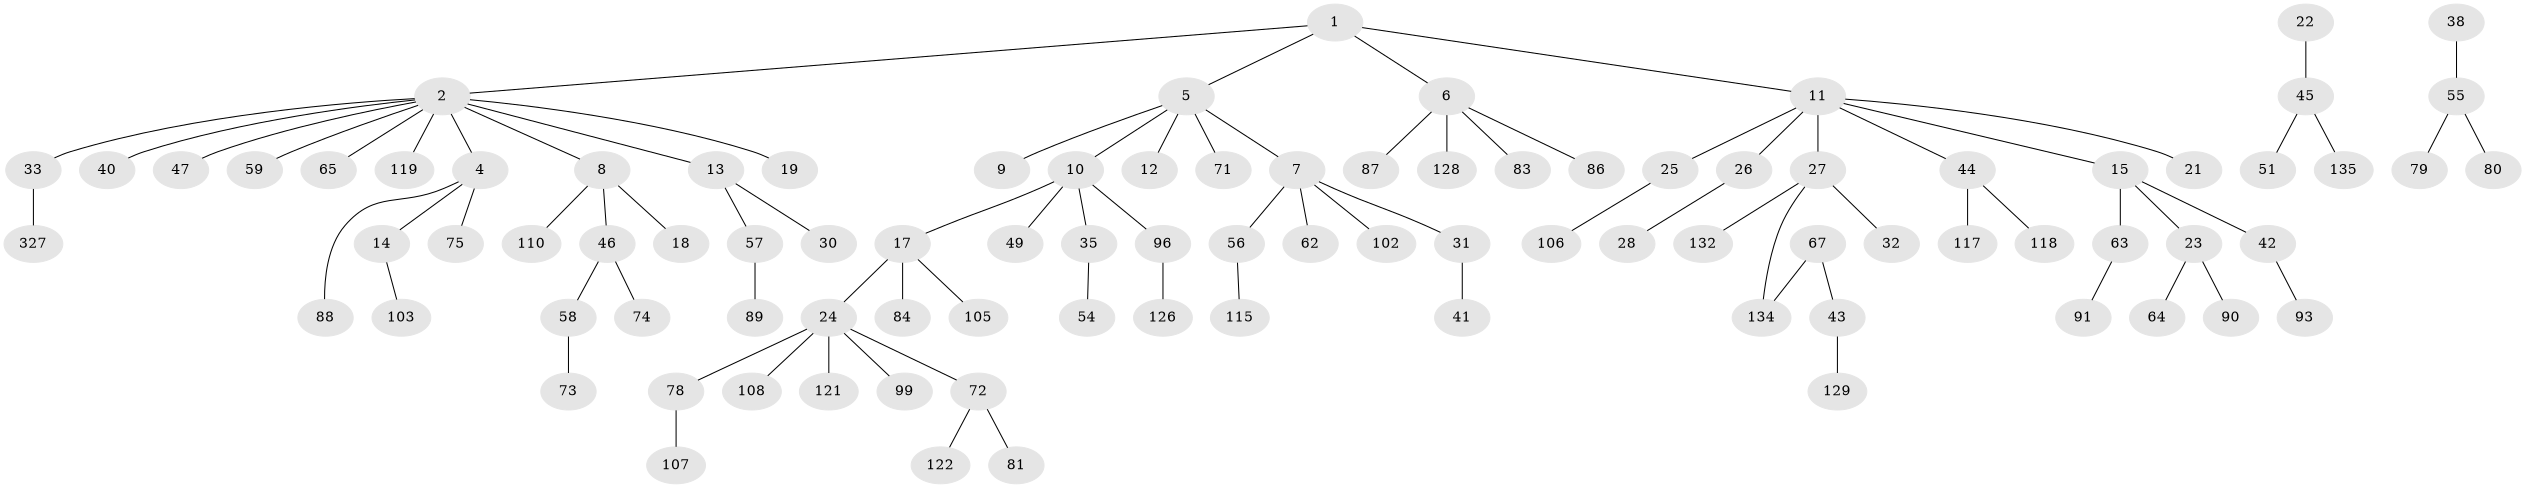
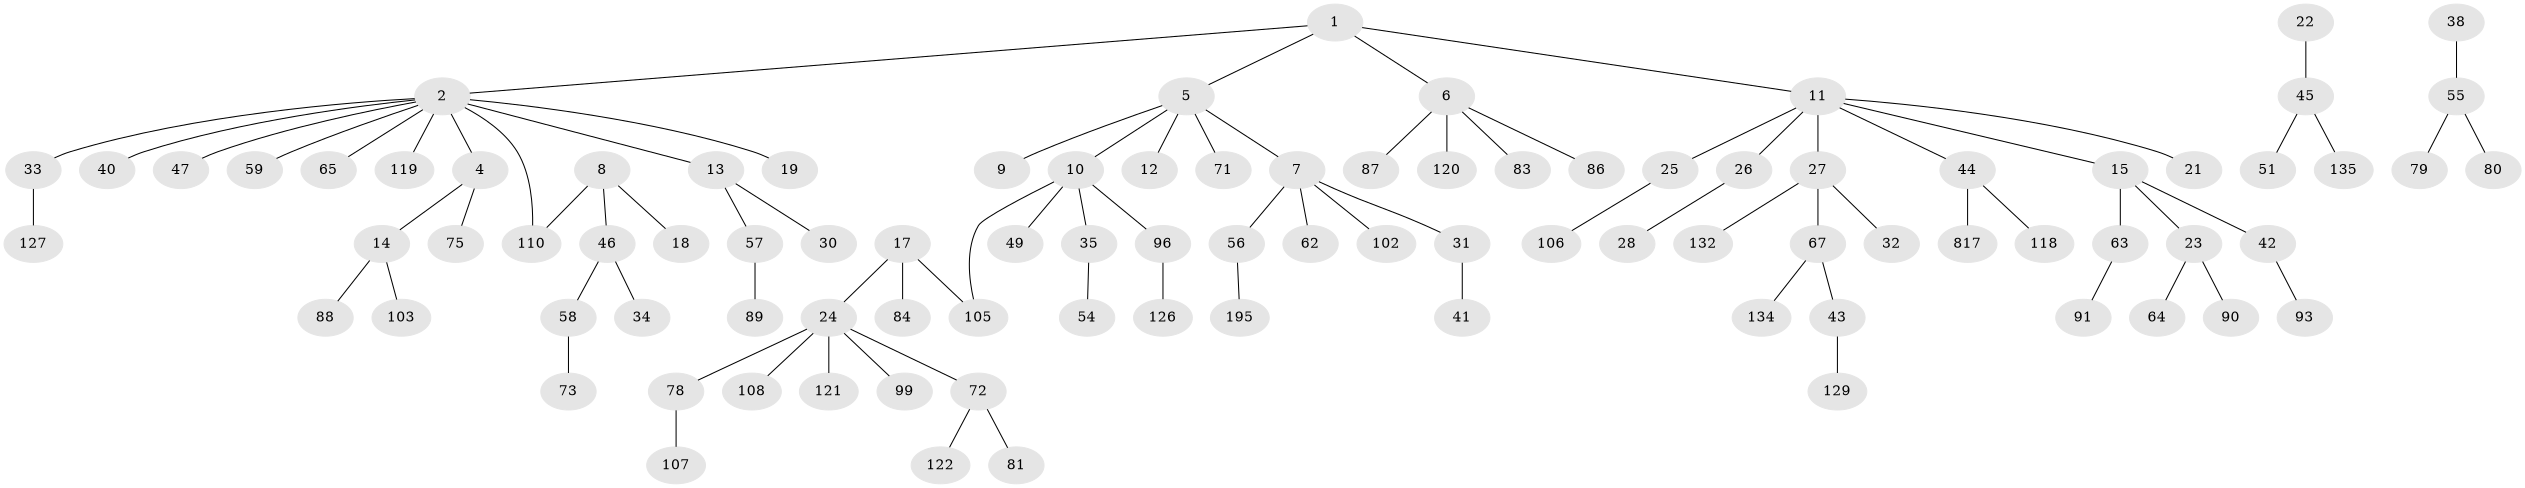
edge "2" -- "8": now "2" -- "110"
node "128": label "128" -> "120"
edge "10" -- "17": now "10" -- "105"
edge "4" -- "88": now "14" -- "88"
edge "27" -- "134": now "27" -- "67"
node "327": label "327" -> "127"
node "117": label "117" -> "817"
node "74": label "74" -> "34"
node "115": label "115" -> "195"
